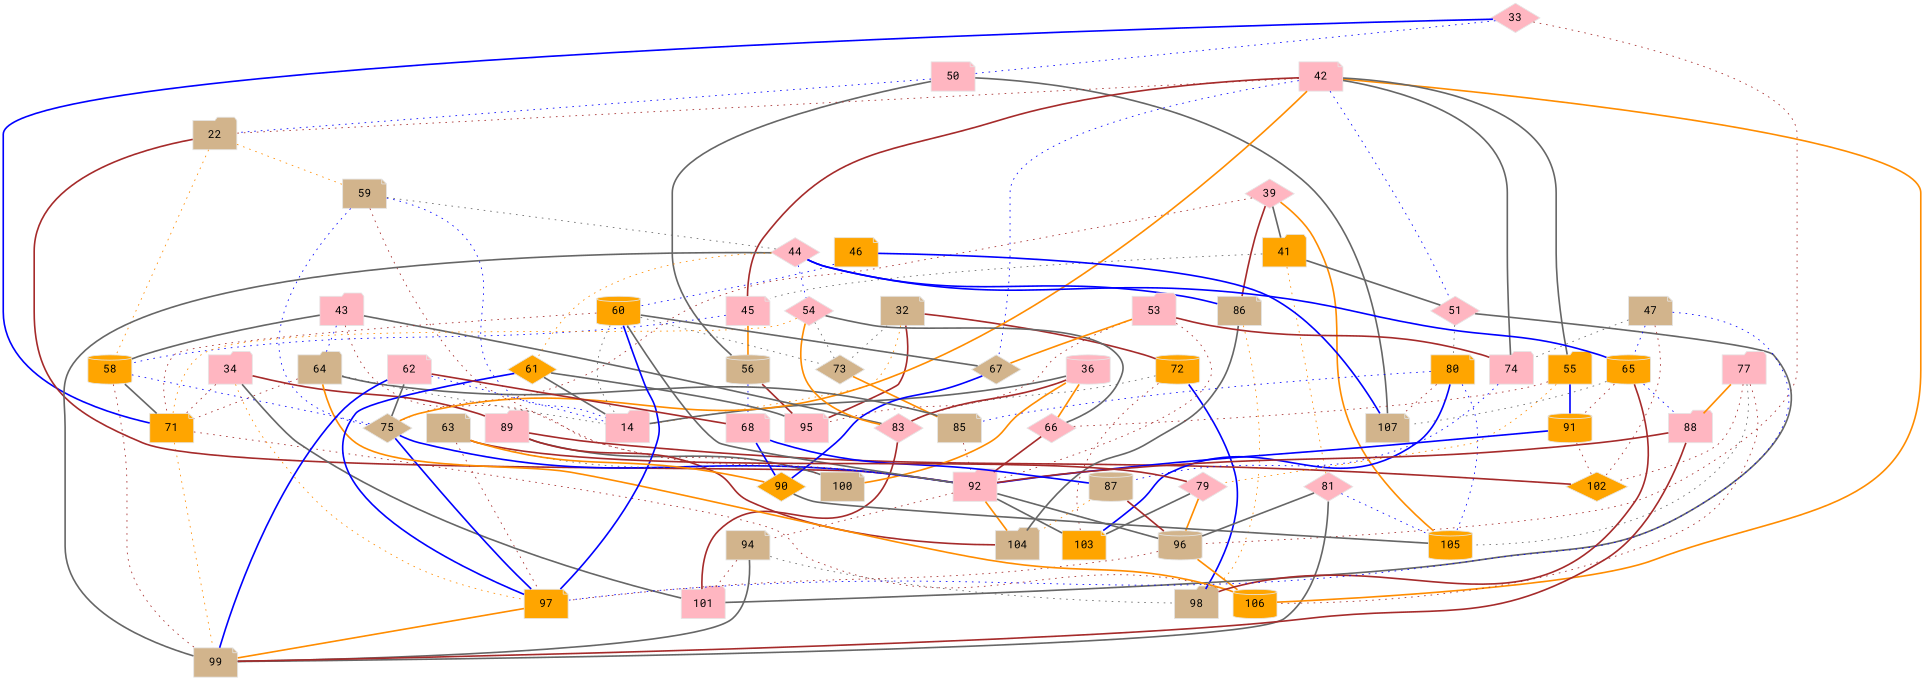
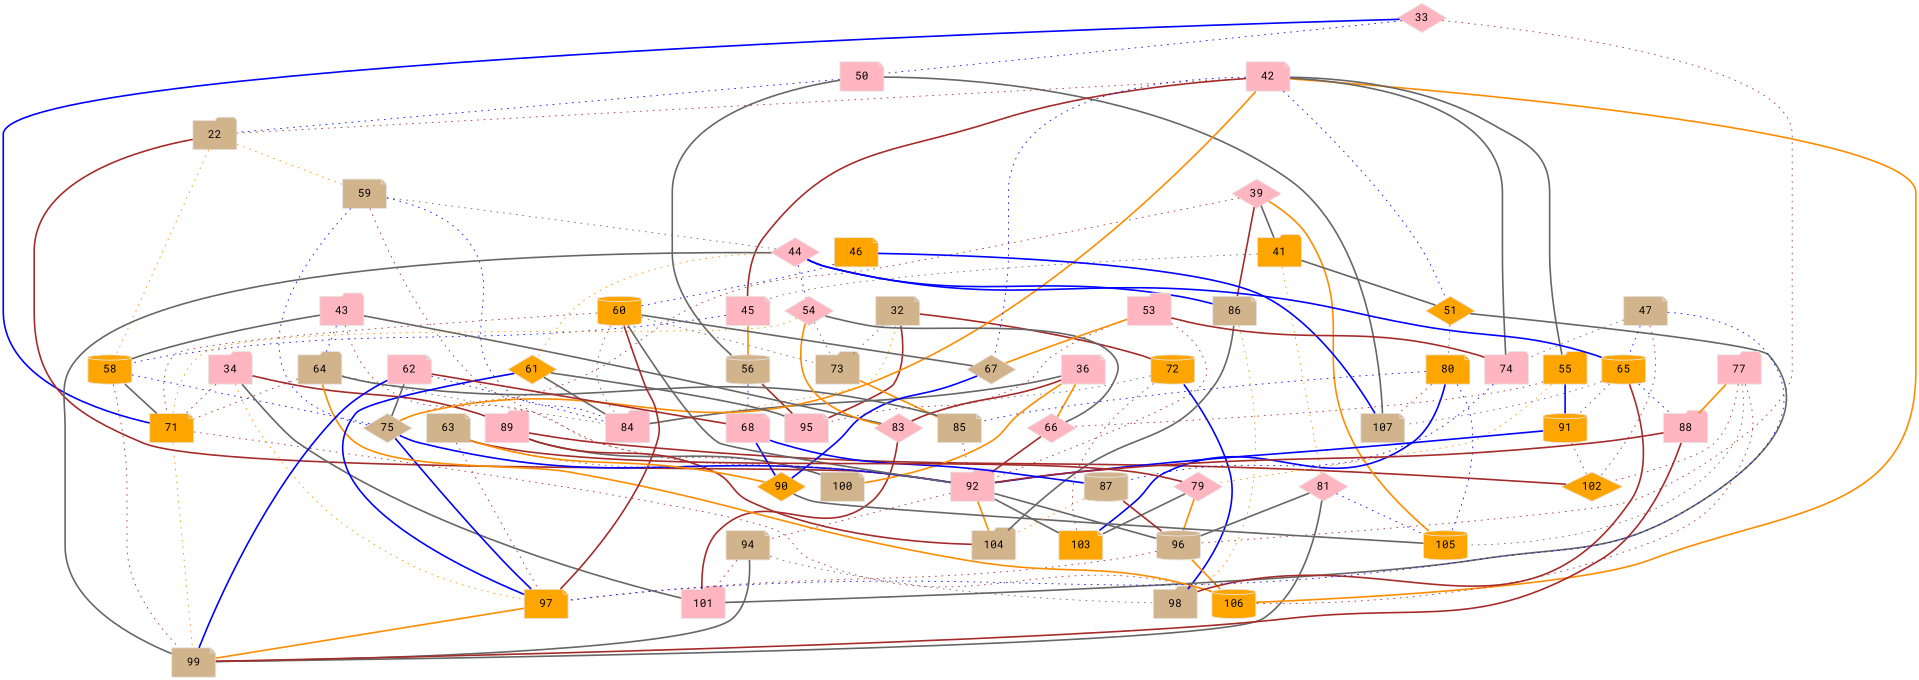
node "51": fillcolor lightpink -> orange
node "73": shape diamond -> folder
node "36": shape cylinder -> note
node "14": label "14" -> "84"
edge "60" -- "97": color blue -> brown
